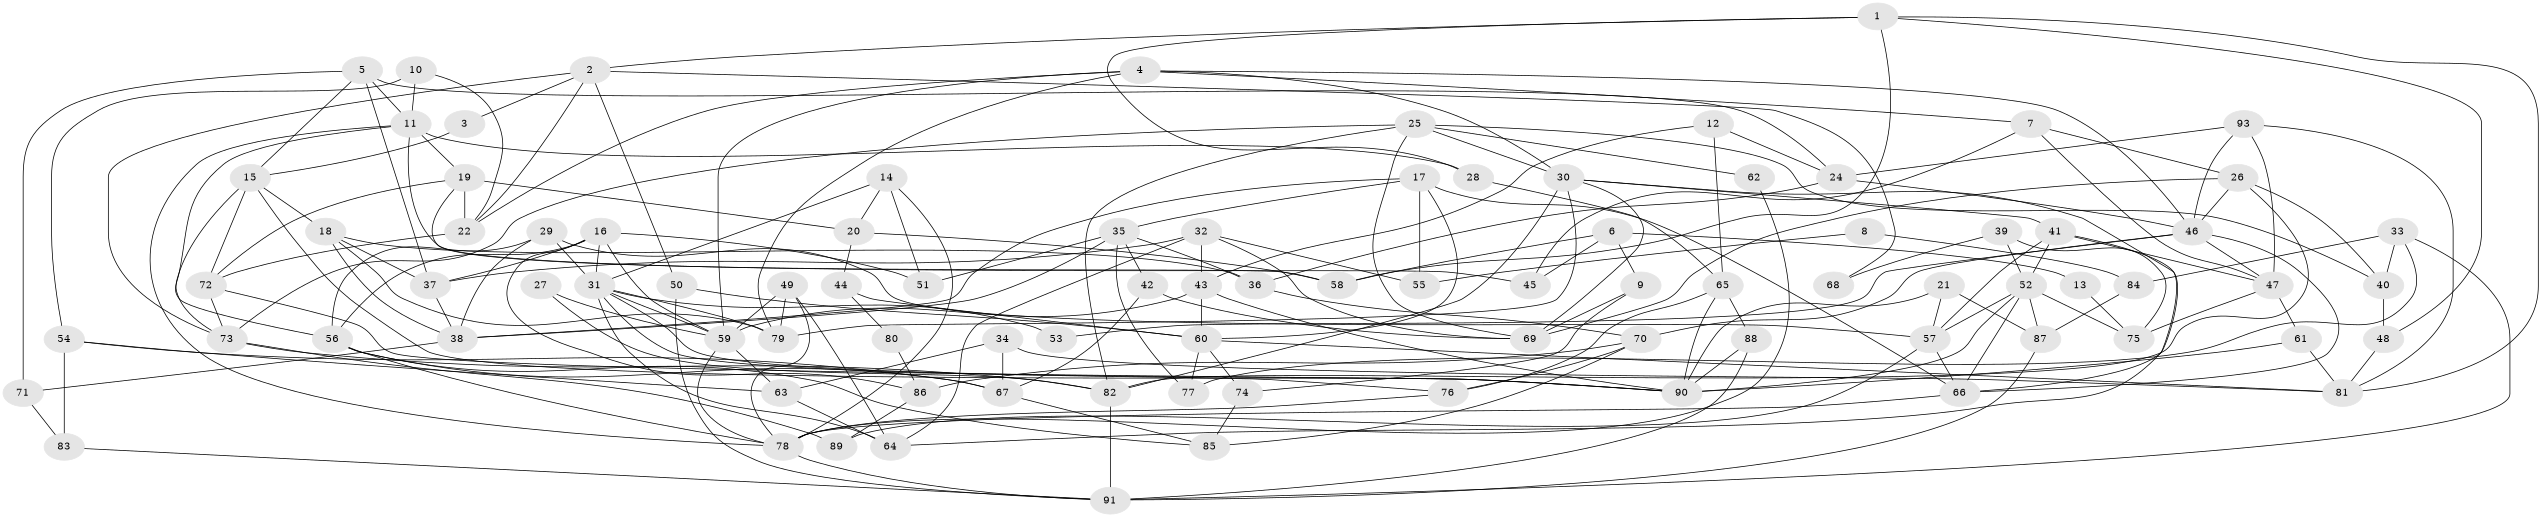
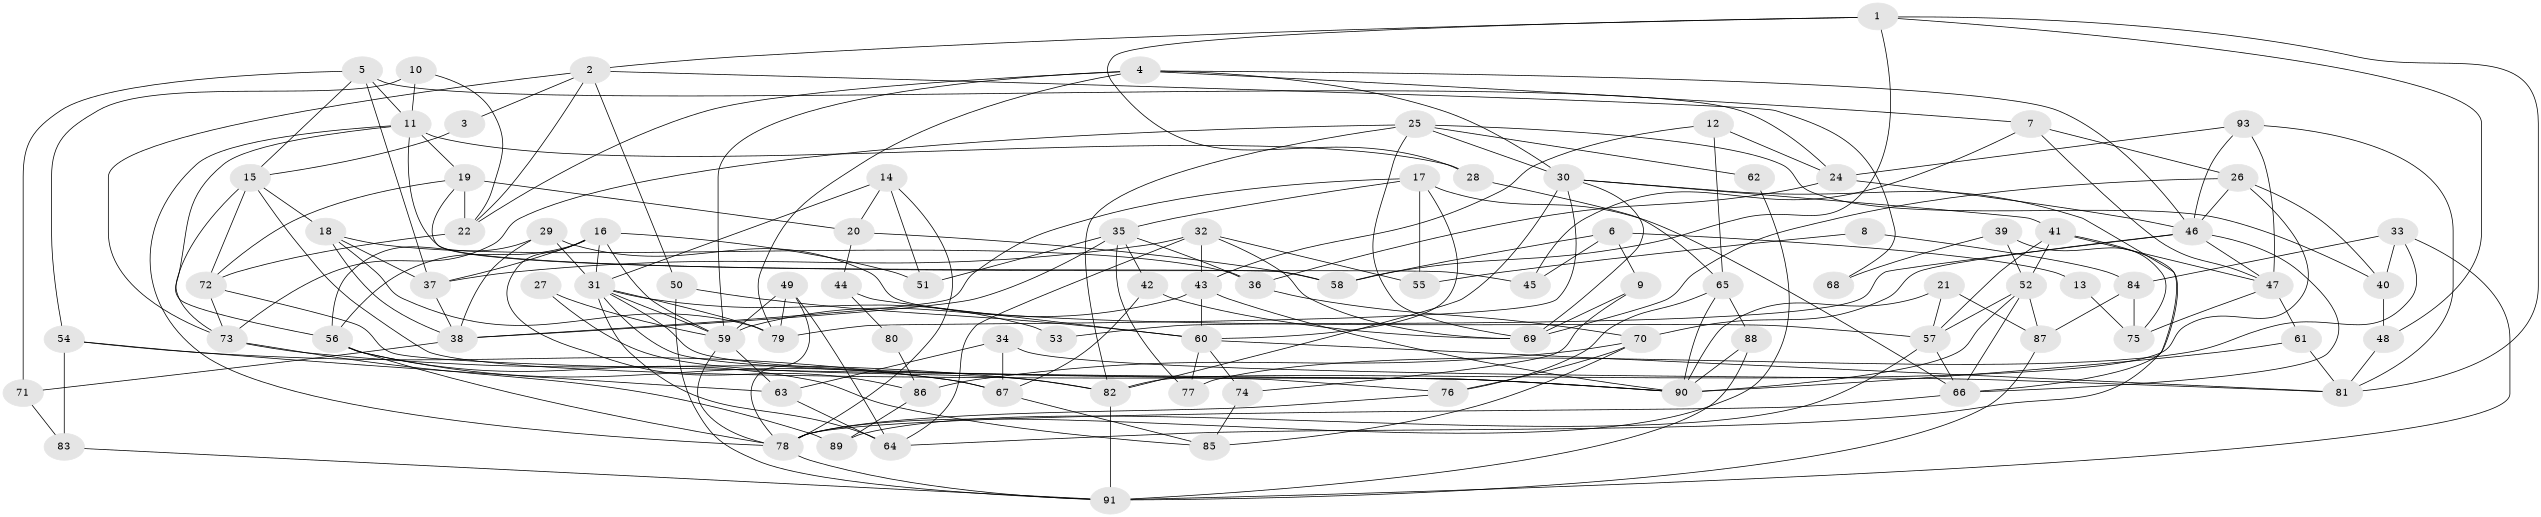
edge "52" -- "75": now "84" -- "75"
